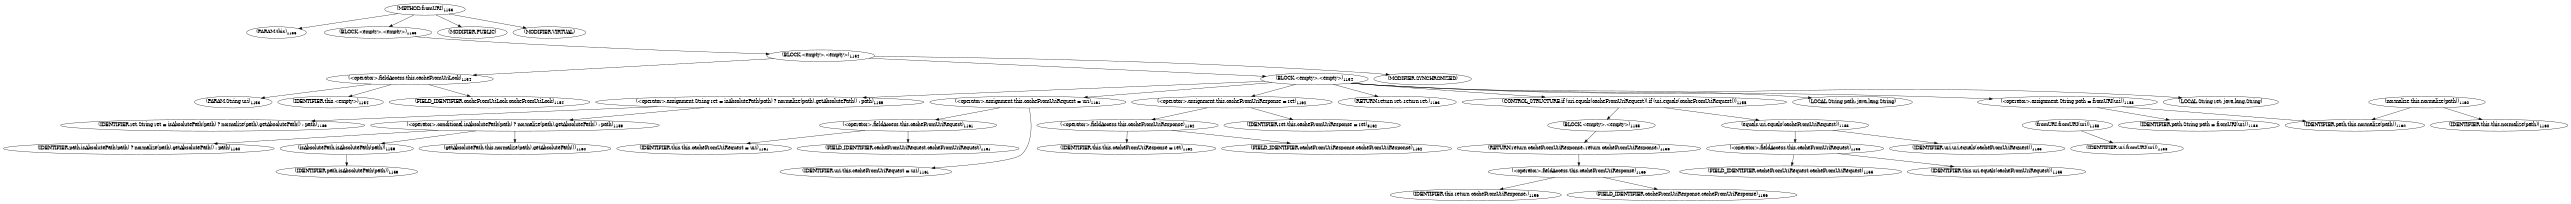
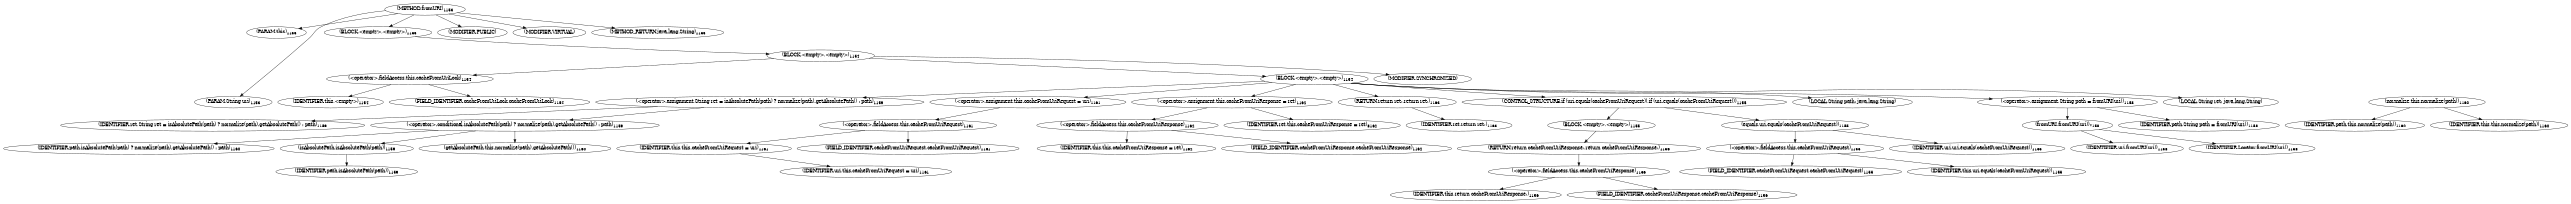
node "(METHOD_RETURN,java.lang.String)": added
edge "(<operator>.fieldAccess,this.cacheFromUriLock)" -> "(PARAM,String uri)": now "(METHOD,fromURI)" -> "(PARAM,String uri)"
edge "(<operator>.assignment,String path = fromURI(uri))" -> "(IDENTIFIER,path,this.normalize(path))": now "(<operator>.assignment,String path = fromURI(uri))" -> "(fromURI,fromURI(uri))"
node "(IDENTIFIER,ret,return ret;)": added
node "(fromURI,fromURI(uri))": text "1158" -> "7158"
node "(IDENTIFIER,Locator,fromURI(uri))": added
edge "(<operator>.assignment,this.cacheFromUriRequest = uri)" -> "(IDENTIFIER,uri,this.cacheFromUriRequest = uri)": now "(IDENTIFIER,this,this.cacheFromUriRequest = uri)" -> "(IDENTIFIER,uri,this.cacheFromUriRequest = uri)"
